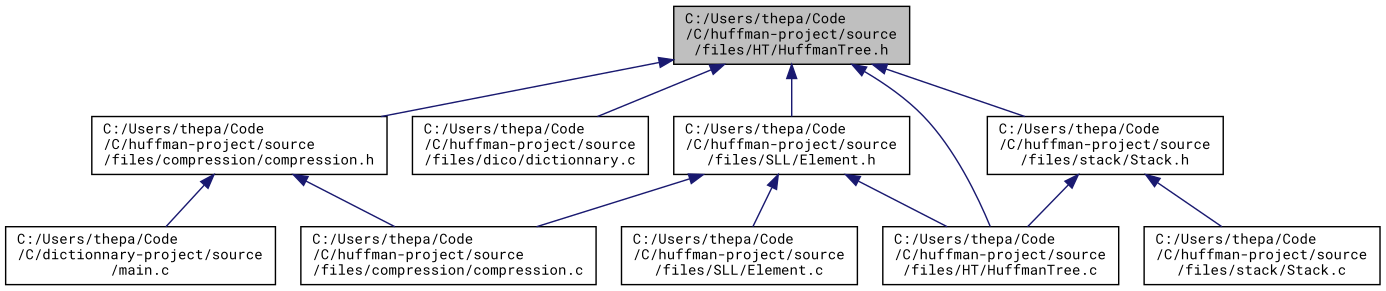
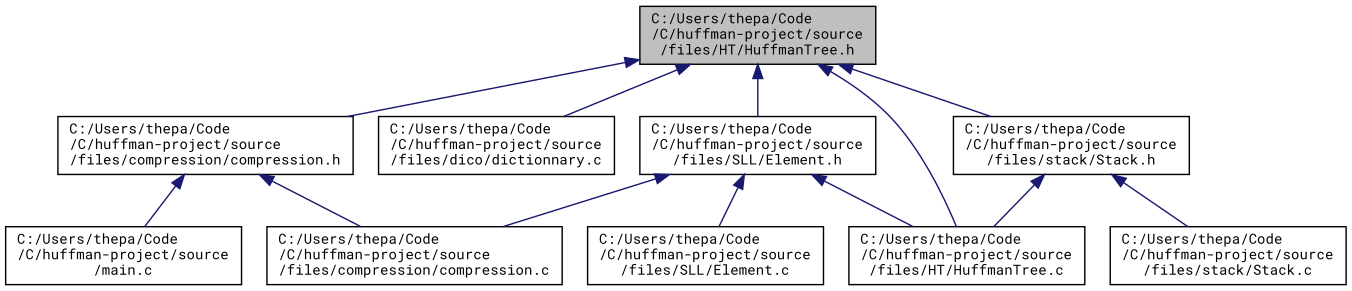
node "C:/Users/thepa/Code /C/dictionnary-project/source /main.c": label "C:/Users/thepa/Code /C/dictionnary-project/source /main.c" -> "C:/Users/thepa/Code /C/huffman-project/source /main.c"
